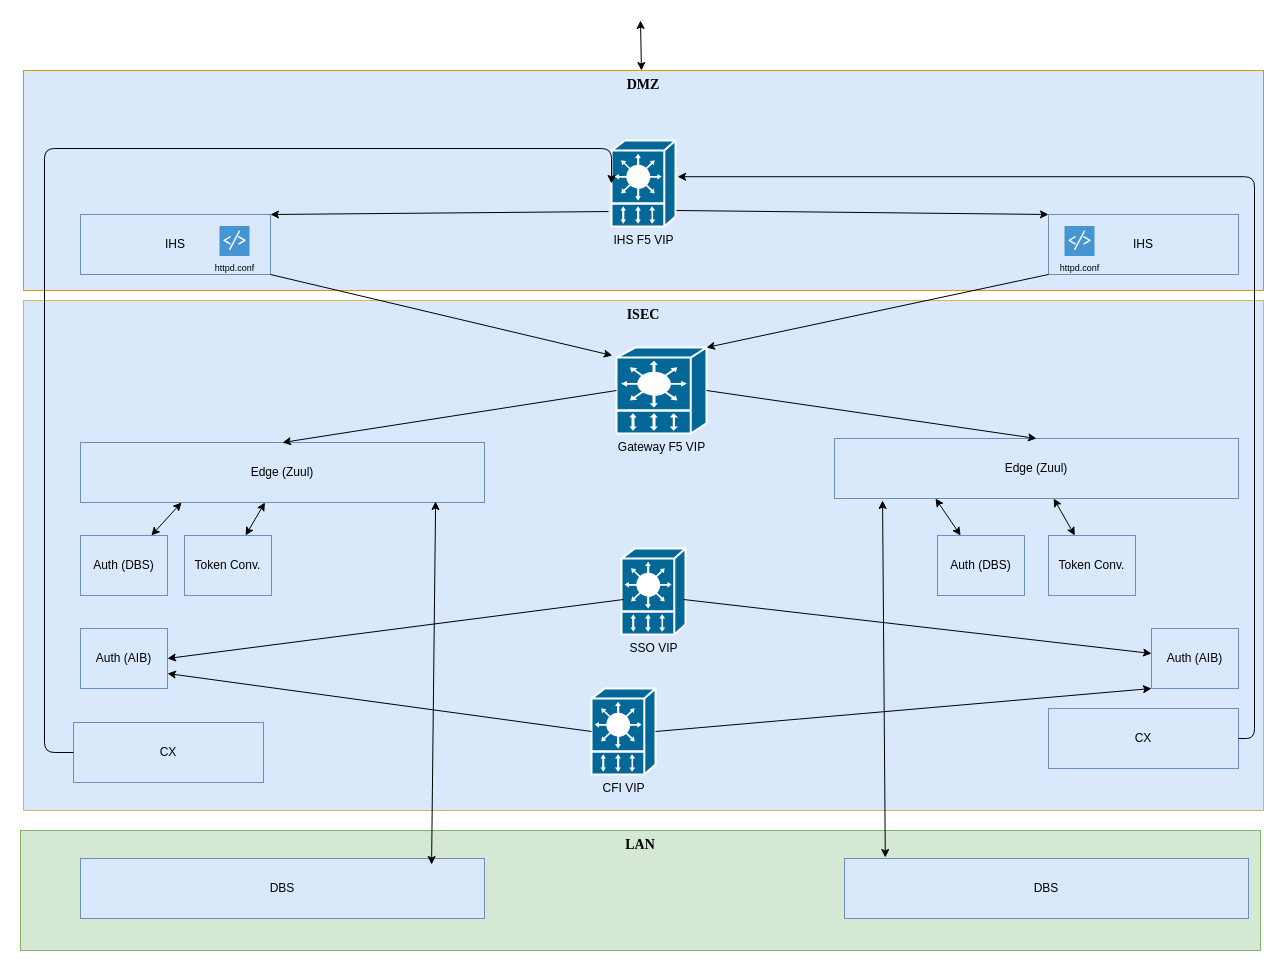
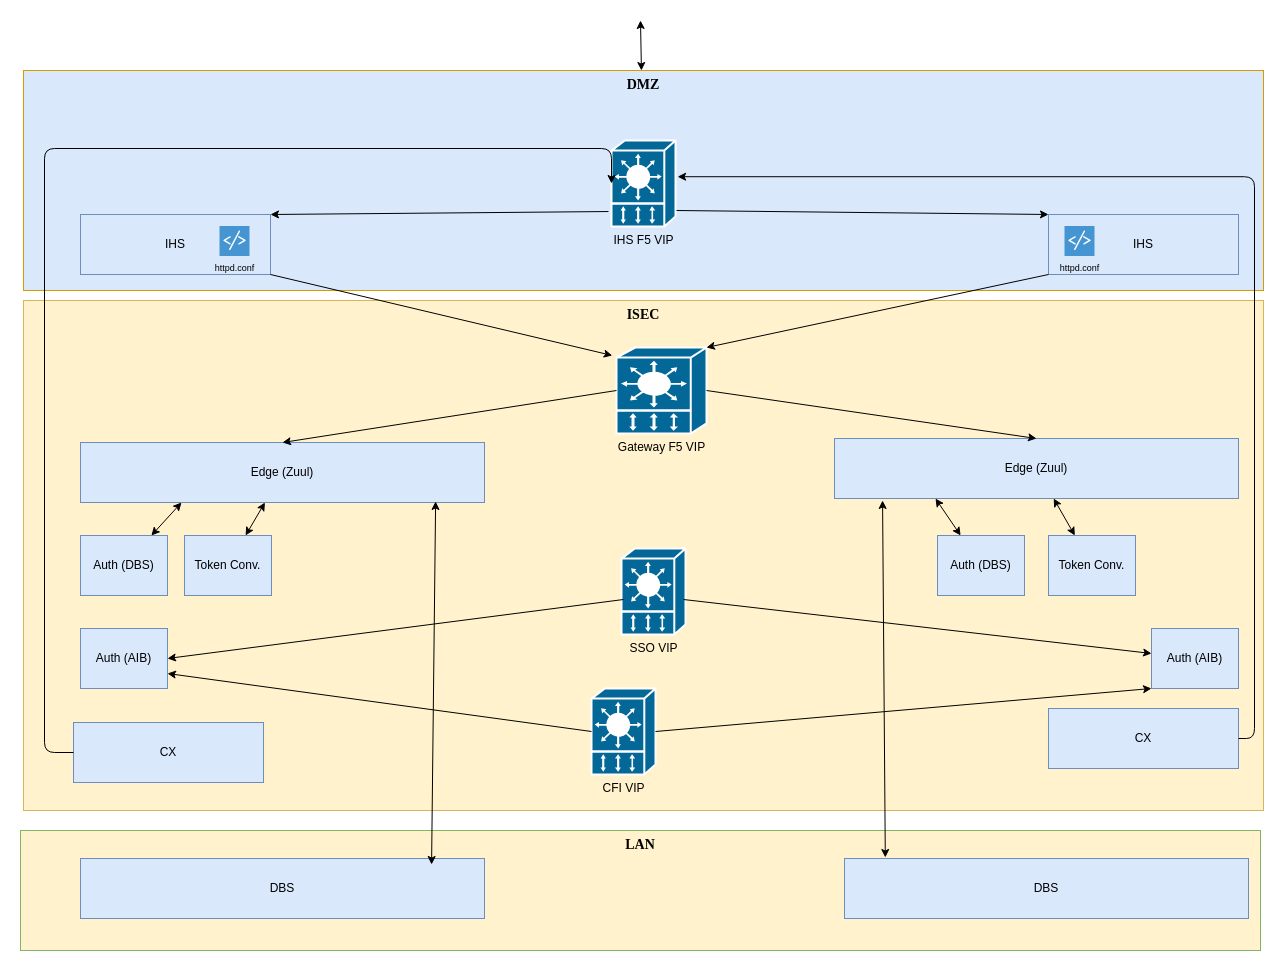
node "ISEC": fillcolor #dae8fc -> #fff2cc
node "LAN": fillcolor #d5e8d4 -> #fff2cc
